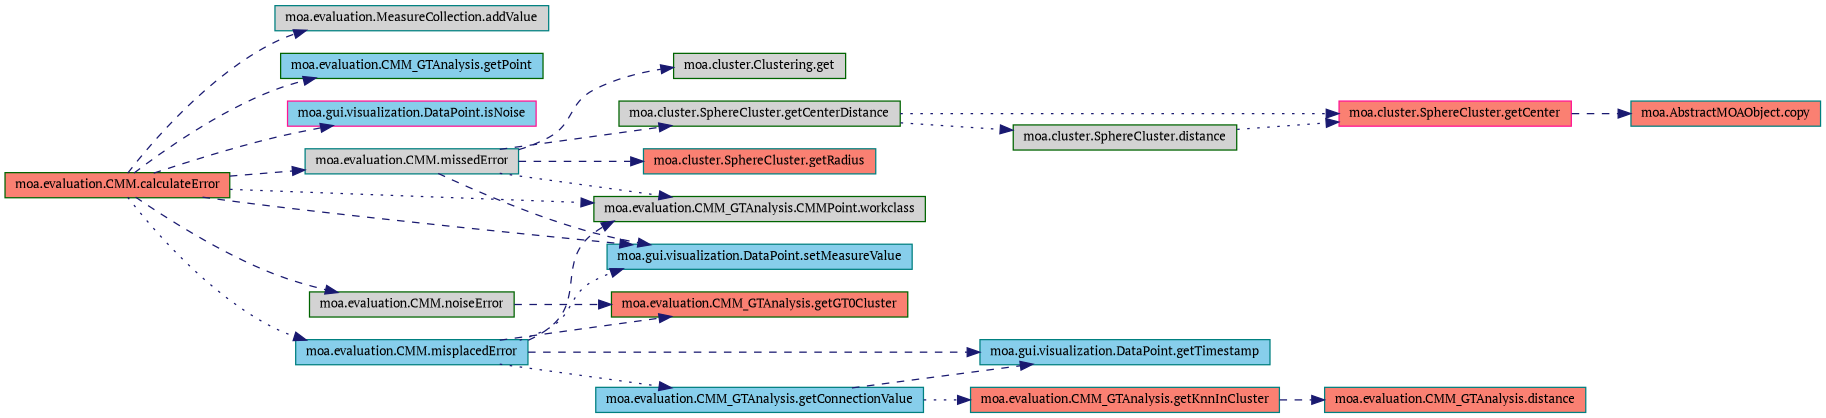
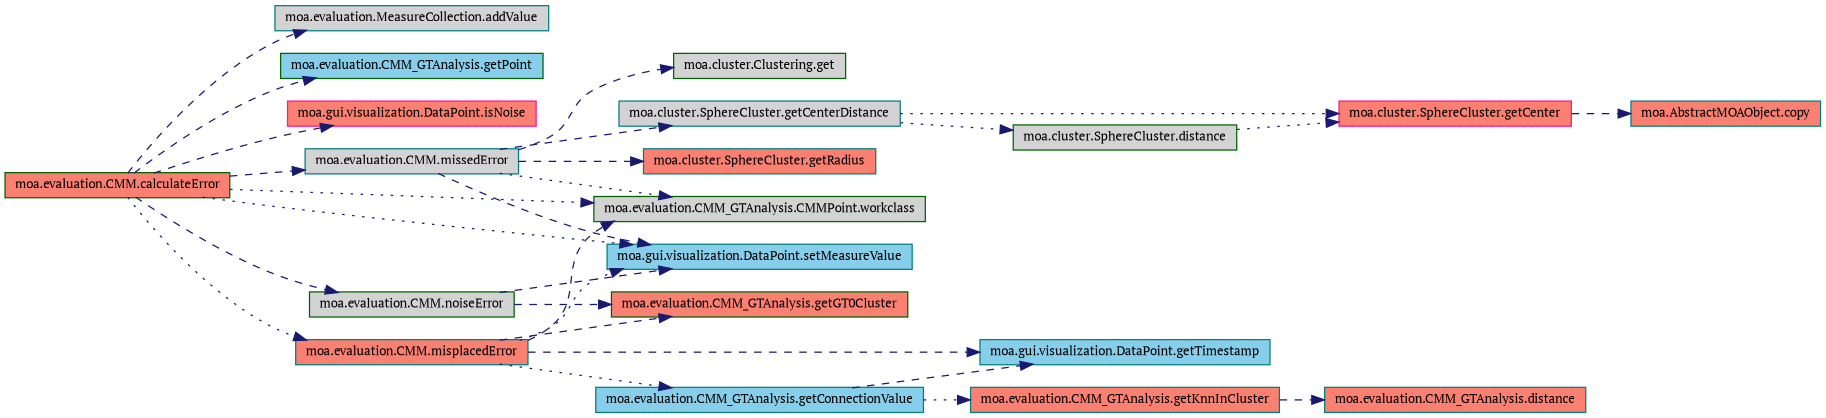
node "moa.gui.visualization.DataPoint.isNoise": fillcolor skyblue -> salmon
node "moa.cluster.SphereCluster.getCenterDistance": color darkgreen -> teal
edge "moa.evaluation.CMM.calculateError" -> "moa.gui.visualization.DataPoint.setMeasureValue": style dashed -> dotted
edge "moa.evaluation.CMM.noiseError" -> "moa.gui.visualization.DataPoint.setMeasureValue": added
node "moa.evaluation.CMM.misplacedError": fillcolor skyblue -> salmon
